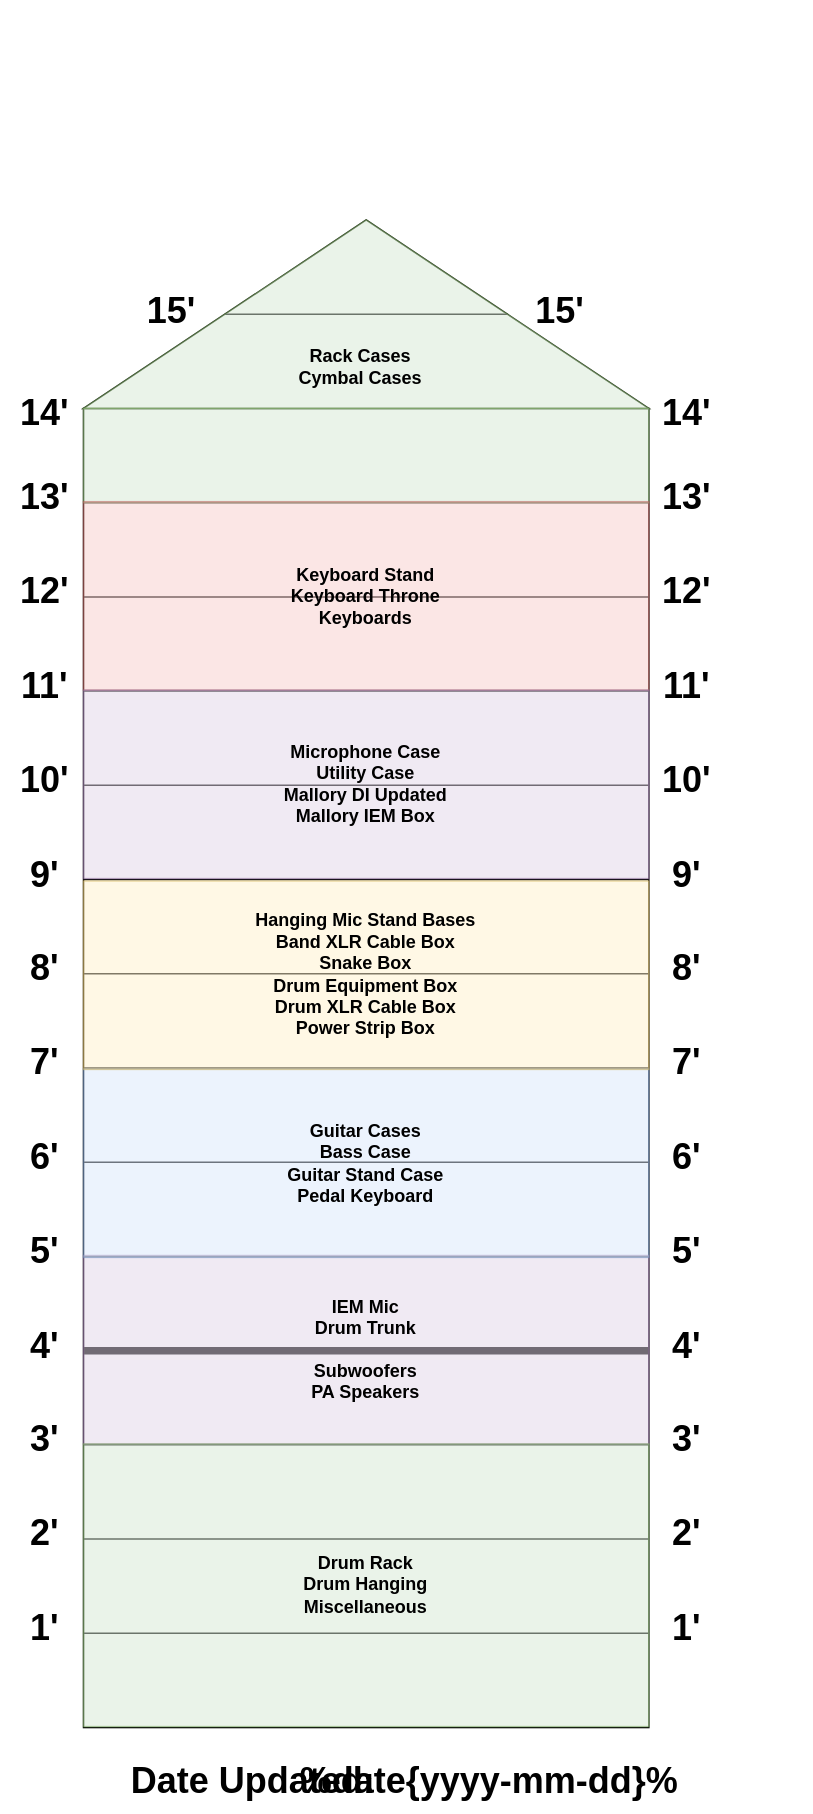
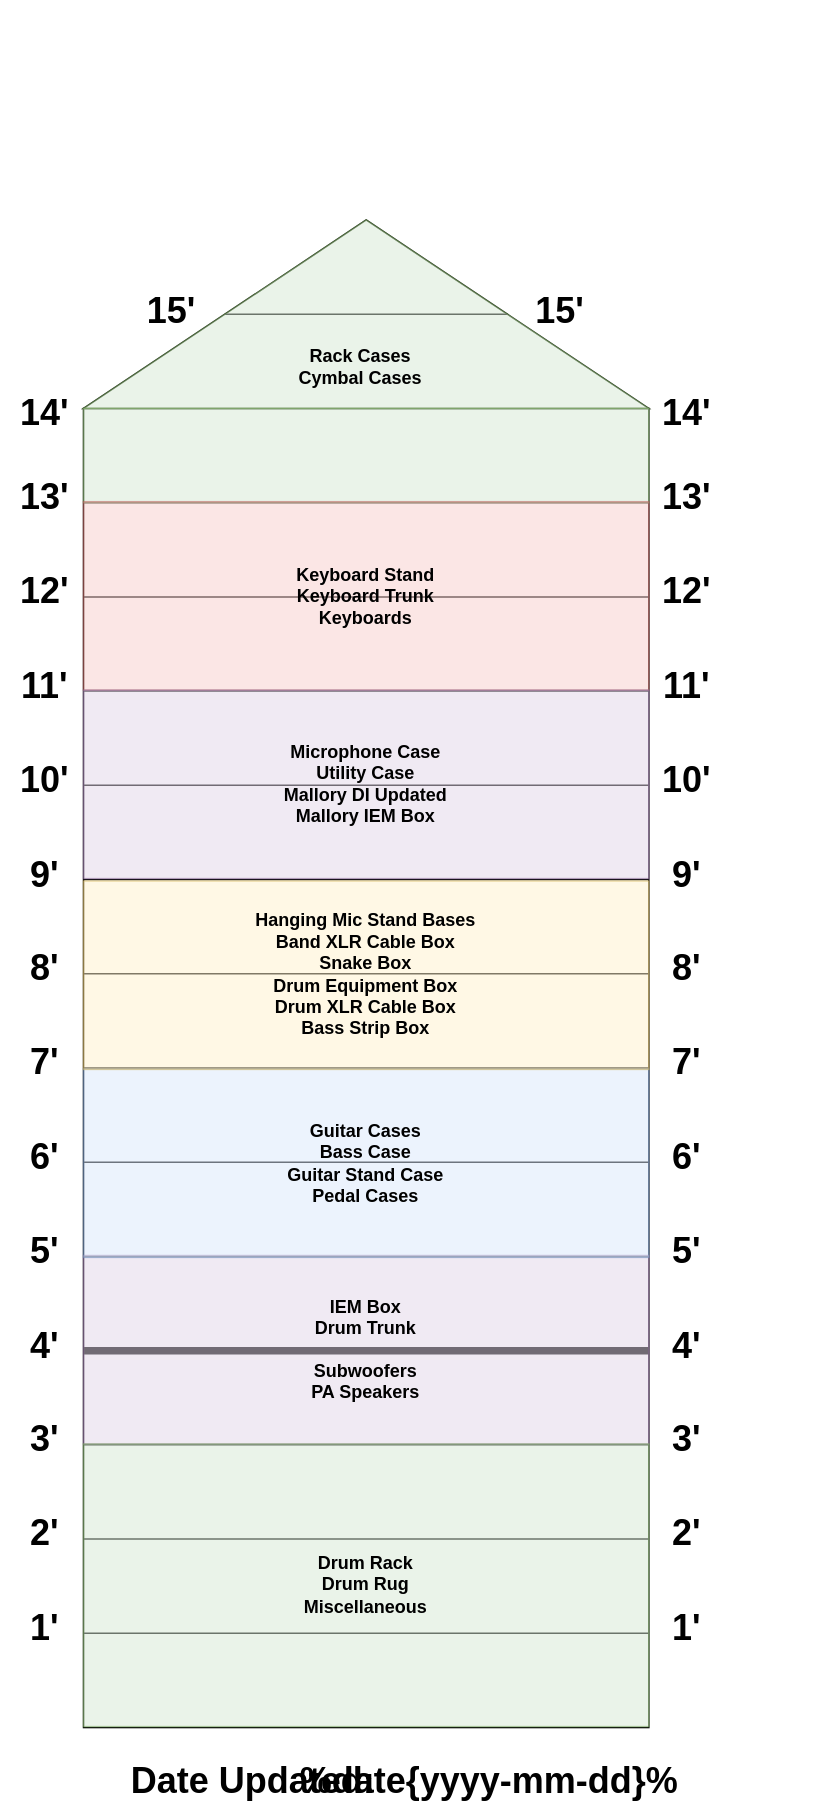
node "Keyboard Stand Keyboard Throne Keyboards": label "Keyboard Stand Keyboard Throne Keyboards" -> "Keyboard Stand Keyboard Trunk Keyboards"
node "Hanging Mic Stand Bases Band XLR Cable Box Snake Box Drum Equipment Box Drum XLR Cable Box Power Strip Box": label "Hanging Mic Stand Bases Band XLR Cable Box Snake Box Drum Equipment Box Drum XLR Cable Box Power Strip Box" -> "Hanging Mic Stand Bases Band XLR Cable Box Snake Box Drum Equipment Box Drum XLR Cable Box Bass Strip Box"
node "Guitar Cases Bass Case Guitar Stand Case Pedal Keyboard": label "Guitar Cases Bass Case Guitar Stand Case Pedal Keyboard" -> "Guitar Cases Bass Case Guitar Stand Case Pedal Cases"
node "IEM Mic Drum Trunk Subwoofers PA Speakers": label "IEM Mic Drum Trunk Subwoofers PA Speakers" -> "IEM Box Drum Trunk Subwoofers PA Speakers"
node "Drum Rack Drum Hanging Miscellaneous": label "Drum Rack Drum Hanging Miscellaneous" -> "Drum Rack Drum Rug Miscellaneous"
